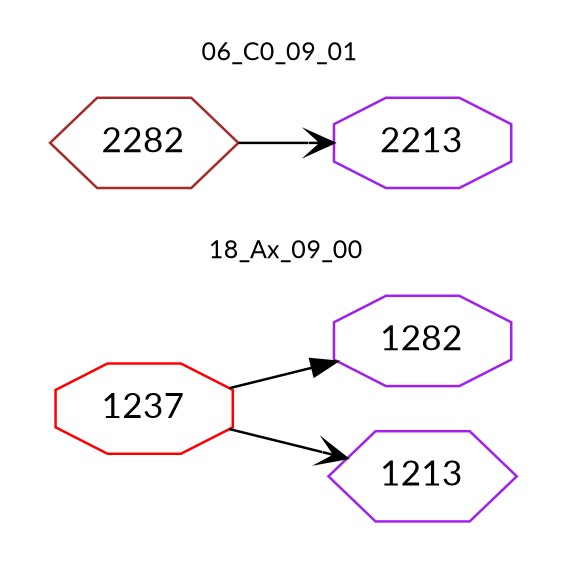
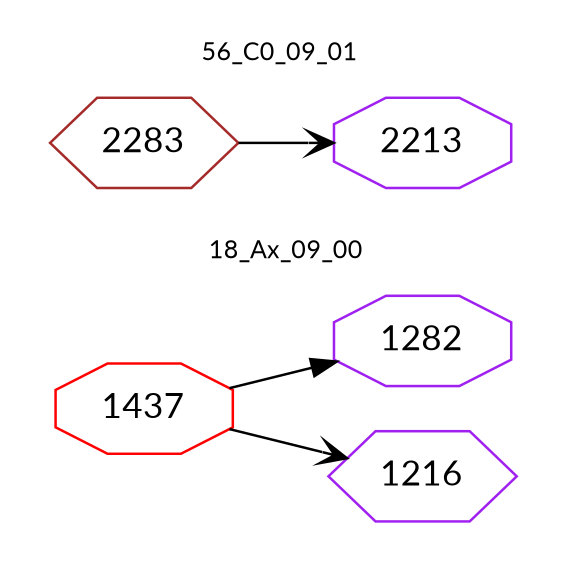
cluster "06_C0_09_01": label "06_C0_09_01" -> "56_C0_09_01"
node "2282": label "2282" -> "2283"
node "1237": label "1237" -> "1437"
node "1213": label "1213" -> "1216"
